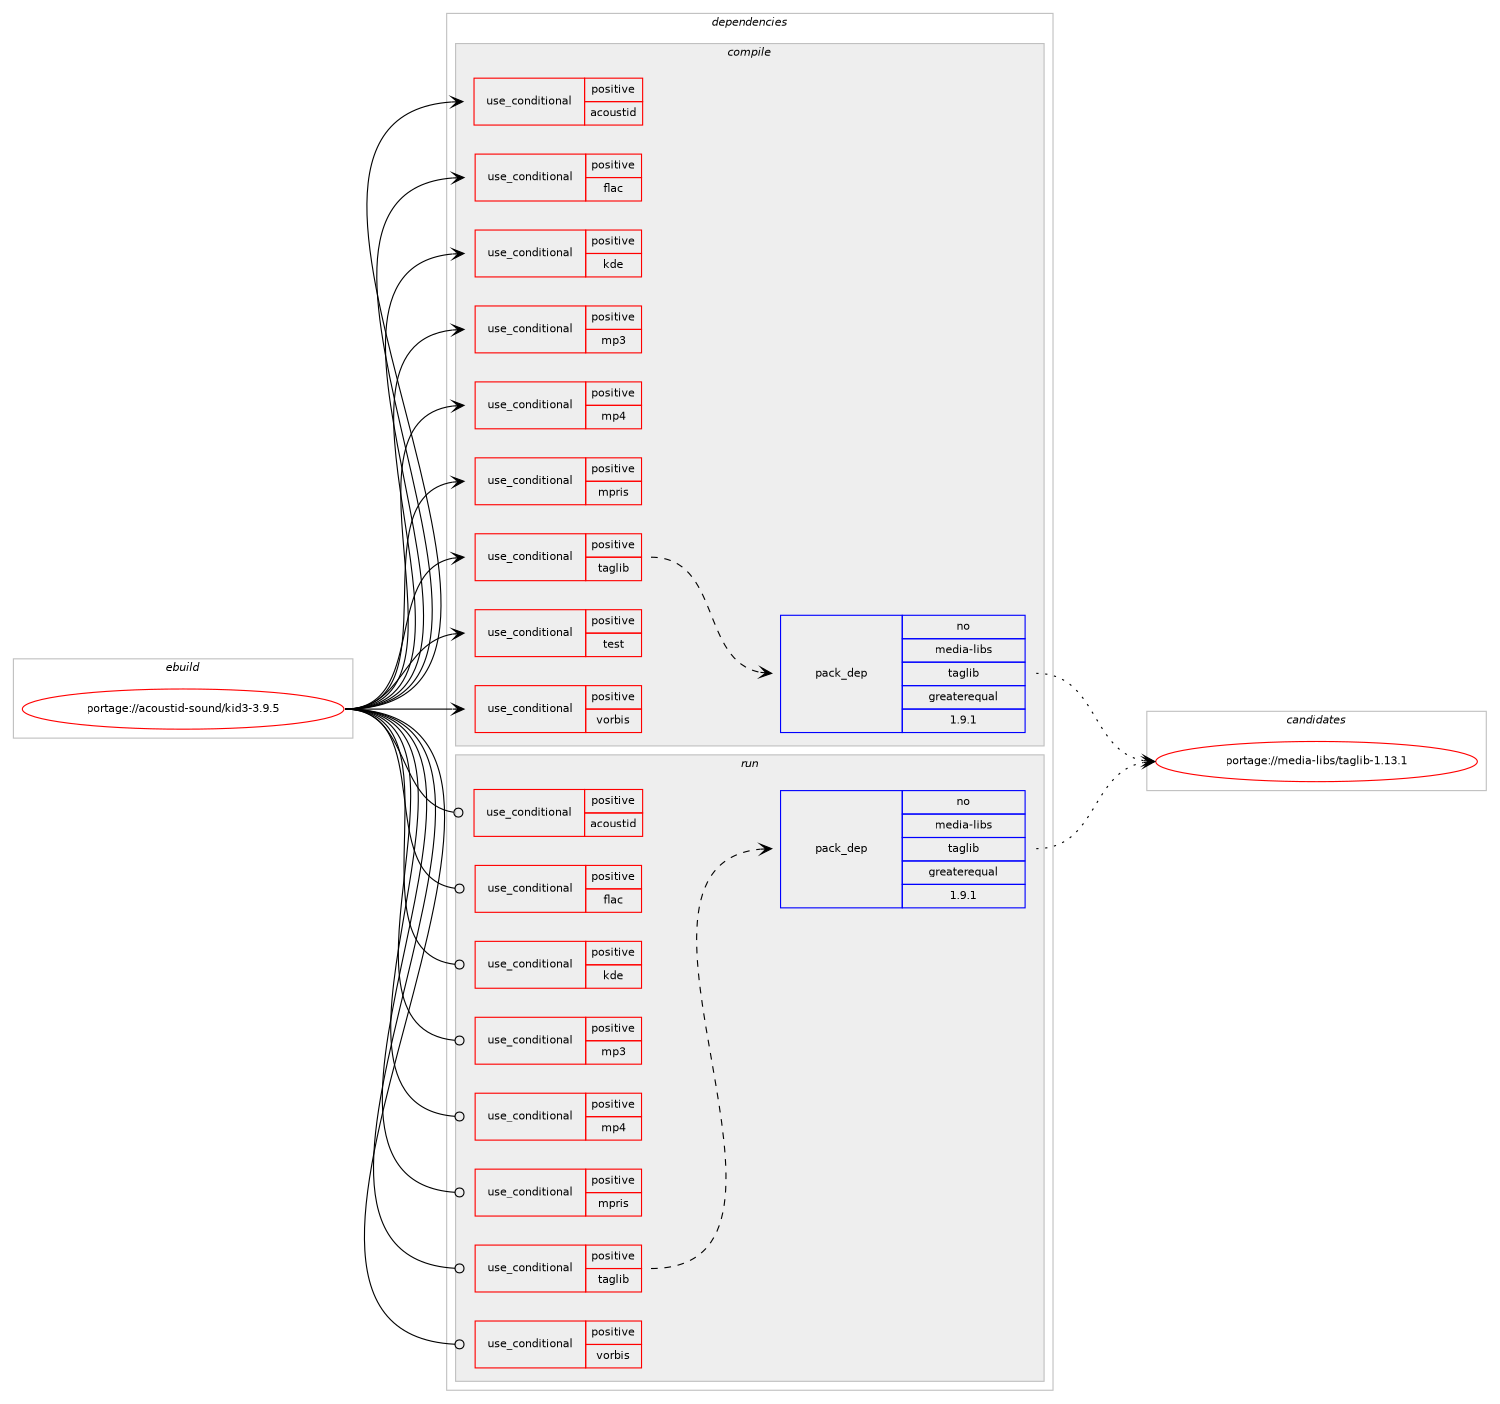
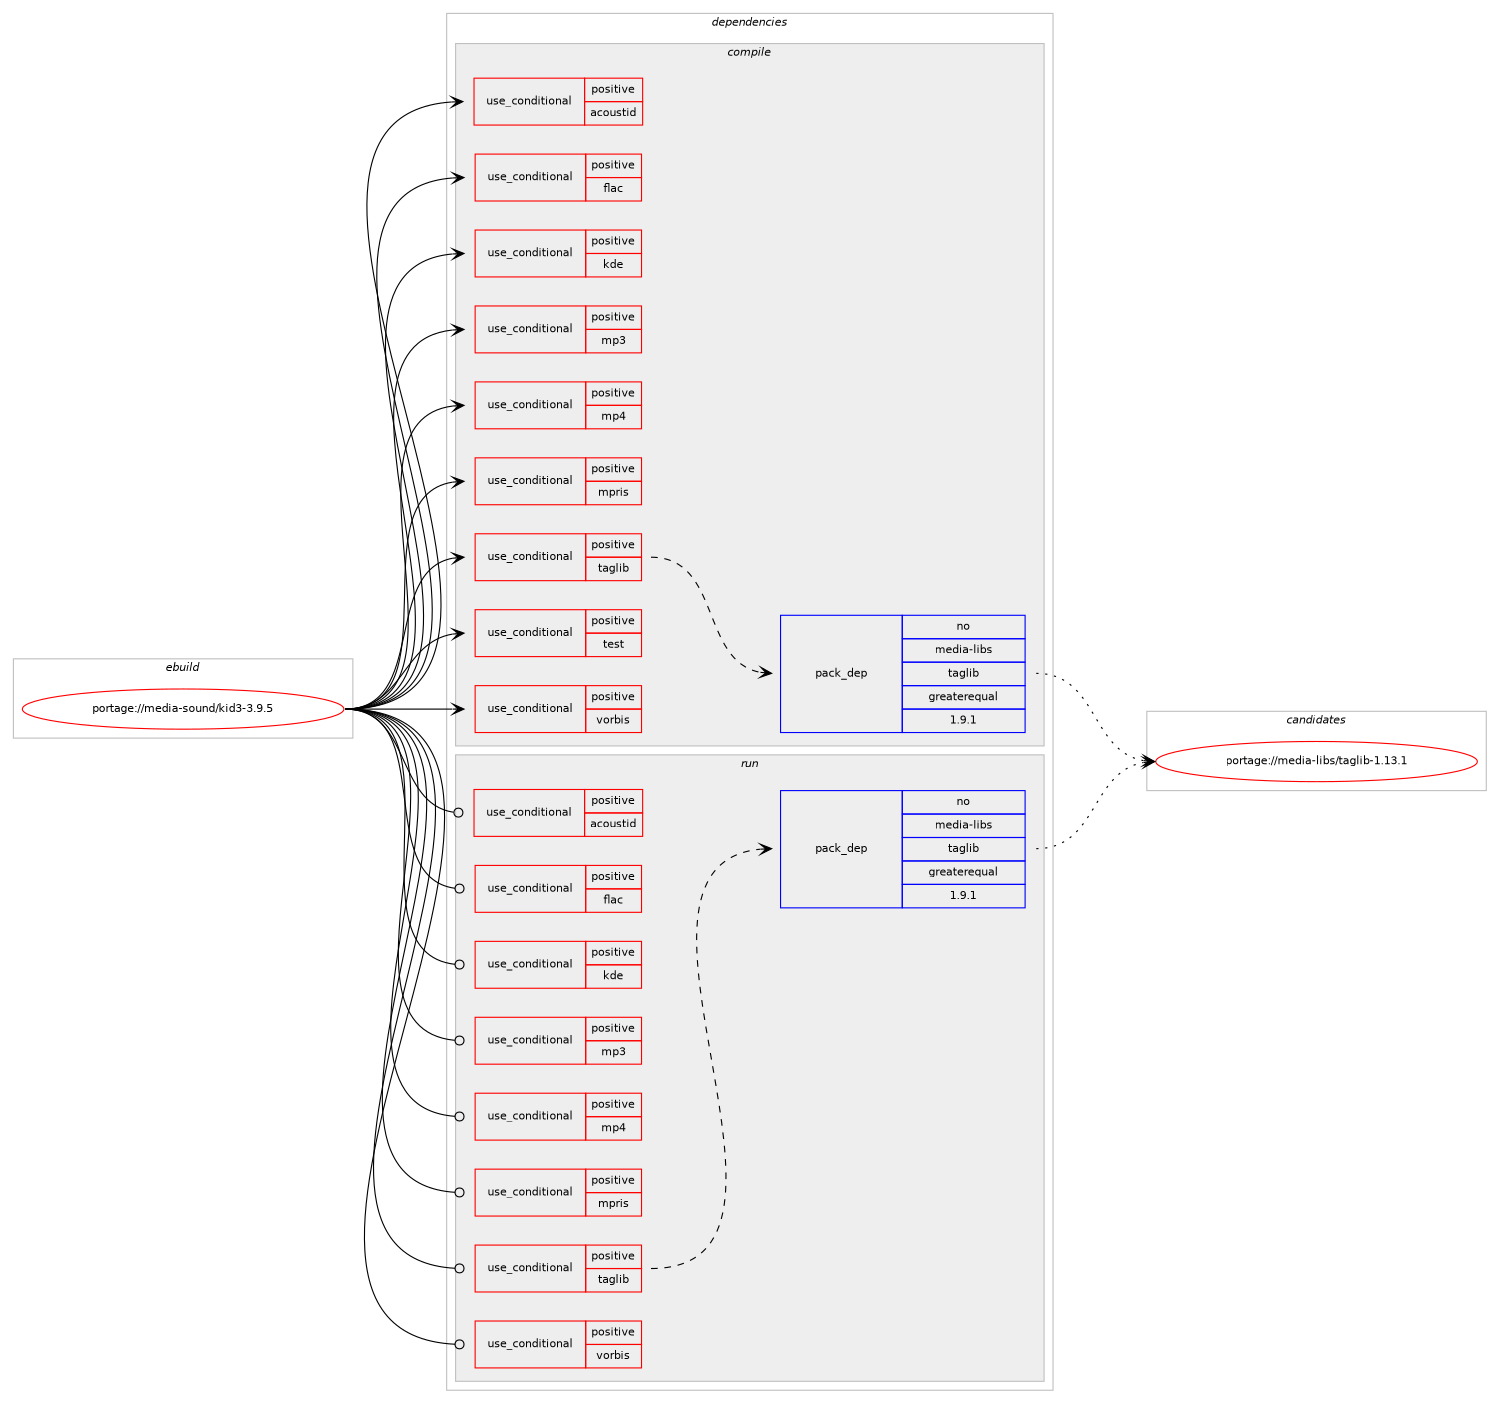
node "portage://acoustid-sound/kid3-3.9.5": label "portage://acoustid-sound/kid3-3.9.5" -> "portage://media-sound/kid3-3.9.5"
